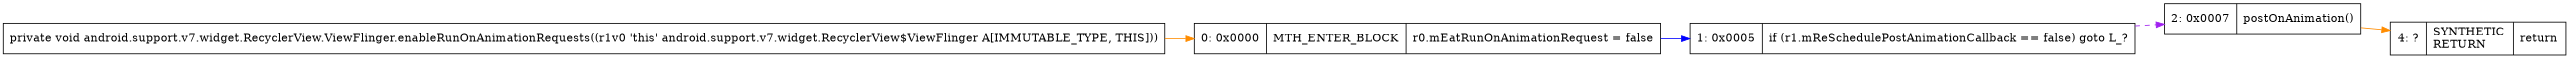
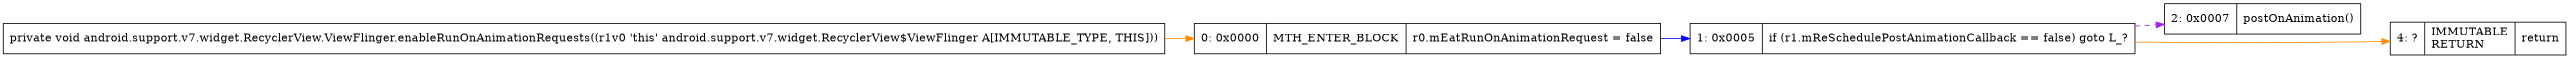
edge "2: 0x0007" -> "4: ?": now "1: 0x0005" -> "4: ?"
node "4: ?": text "SYNTHETIC" -> "IMMUTABLE"
